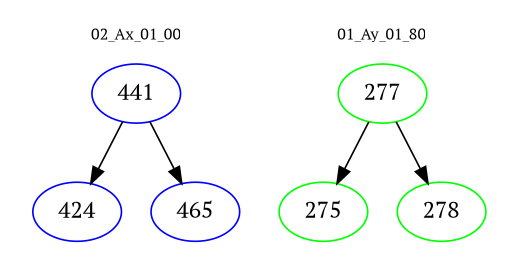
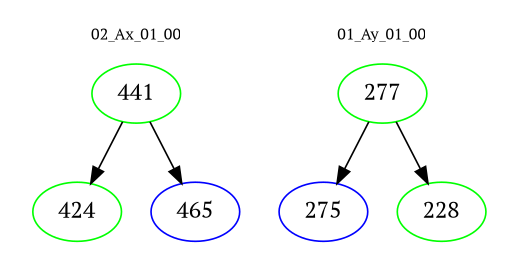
cluster "01_Ay_01_80": label "01_Ay_01_80" -> "01_Ay_01_00"
node "441": color blue -> green
node "424": color blue -> green
node "275": color green -> blue
node "278": label "278" -> "228"
